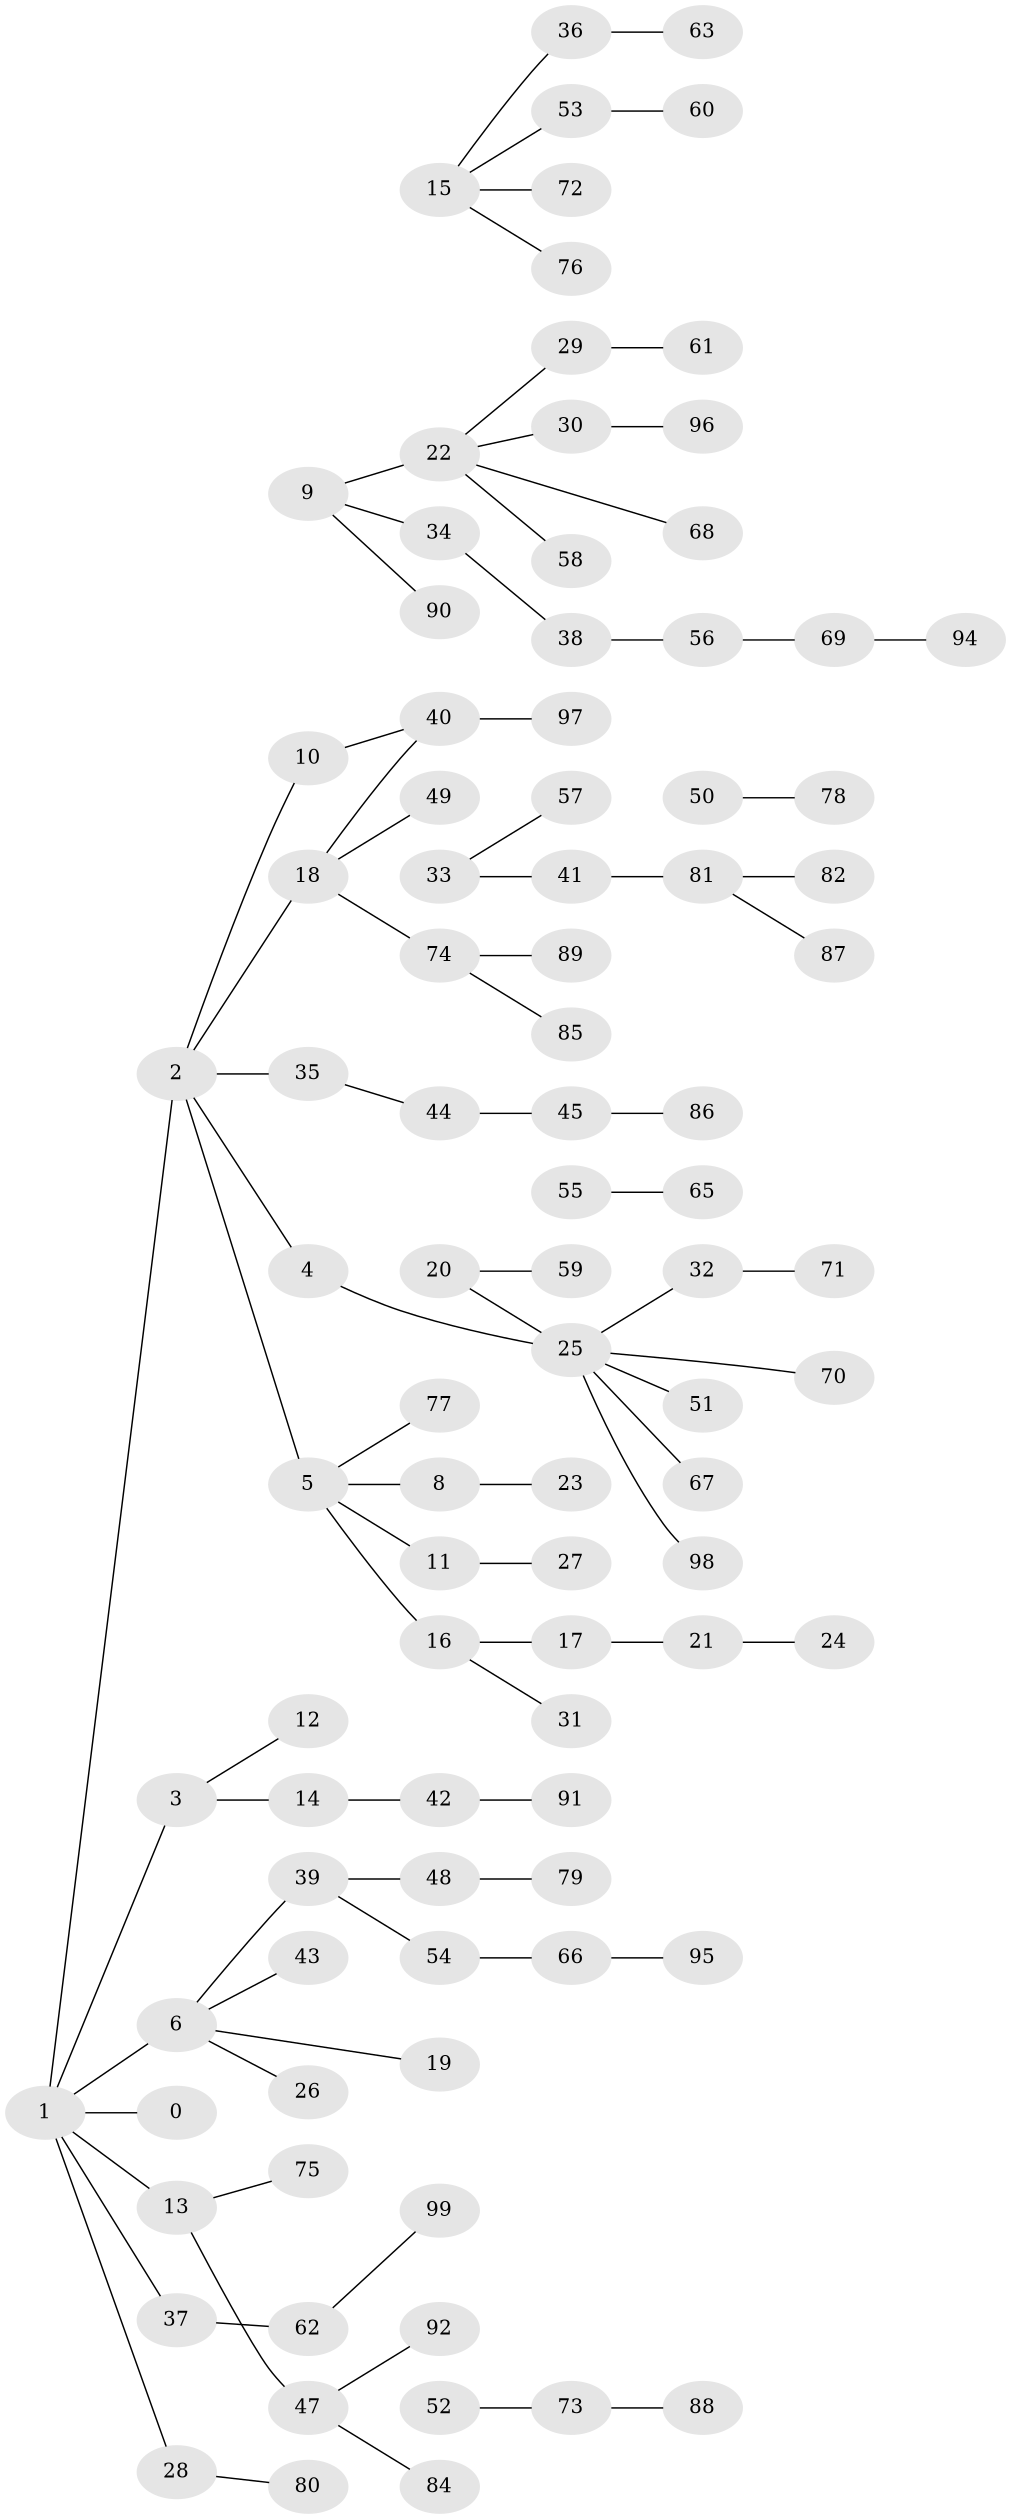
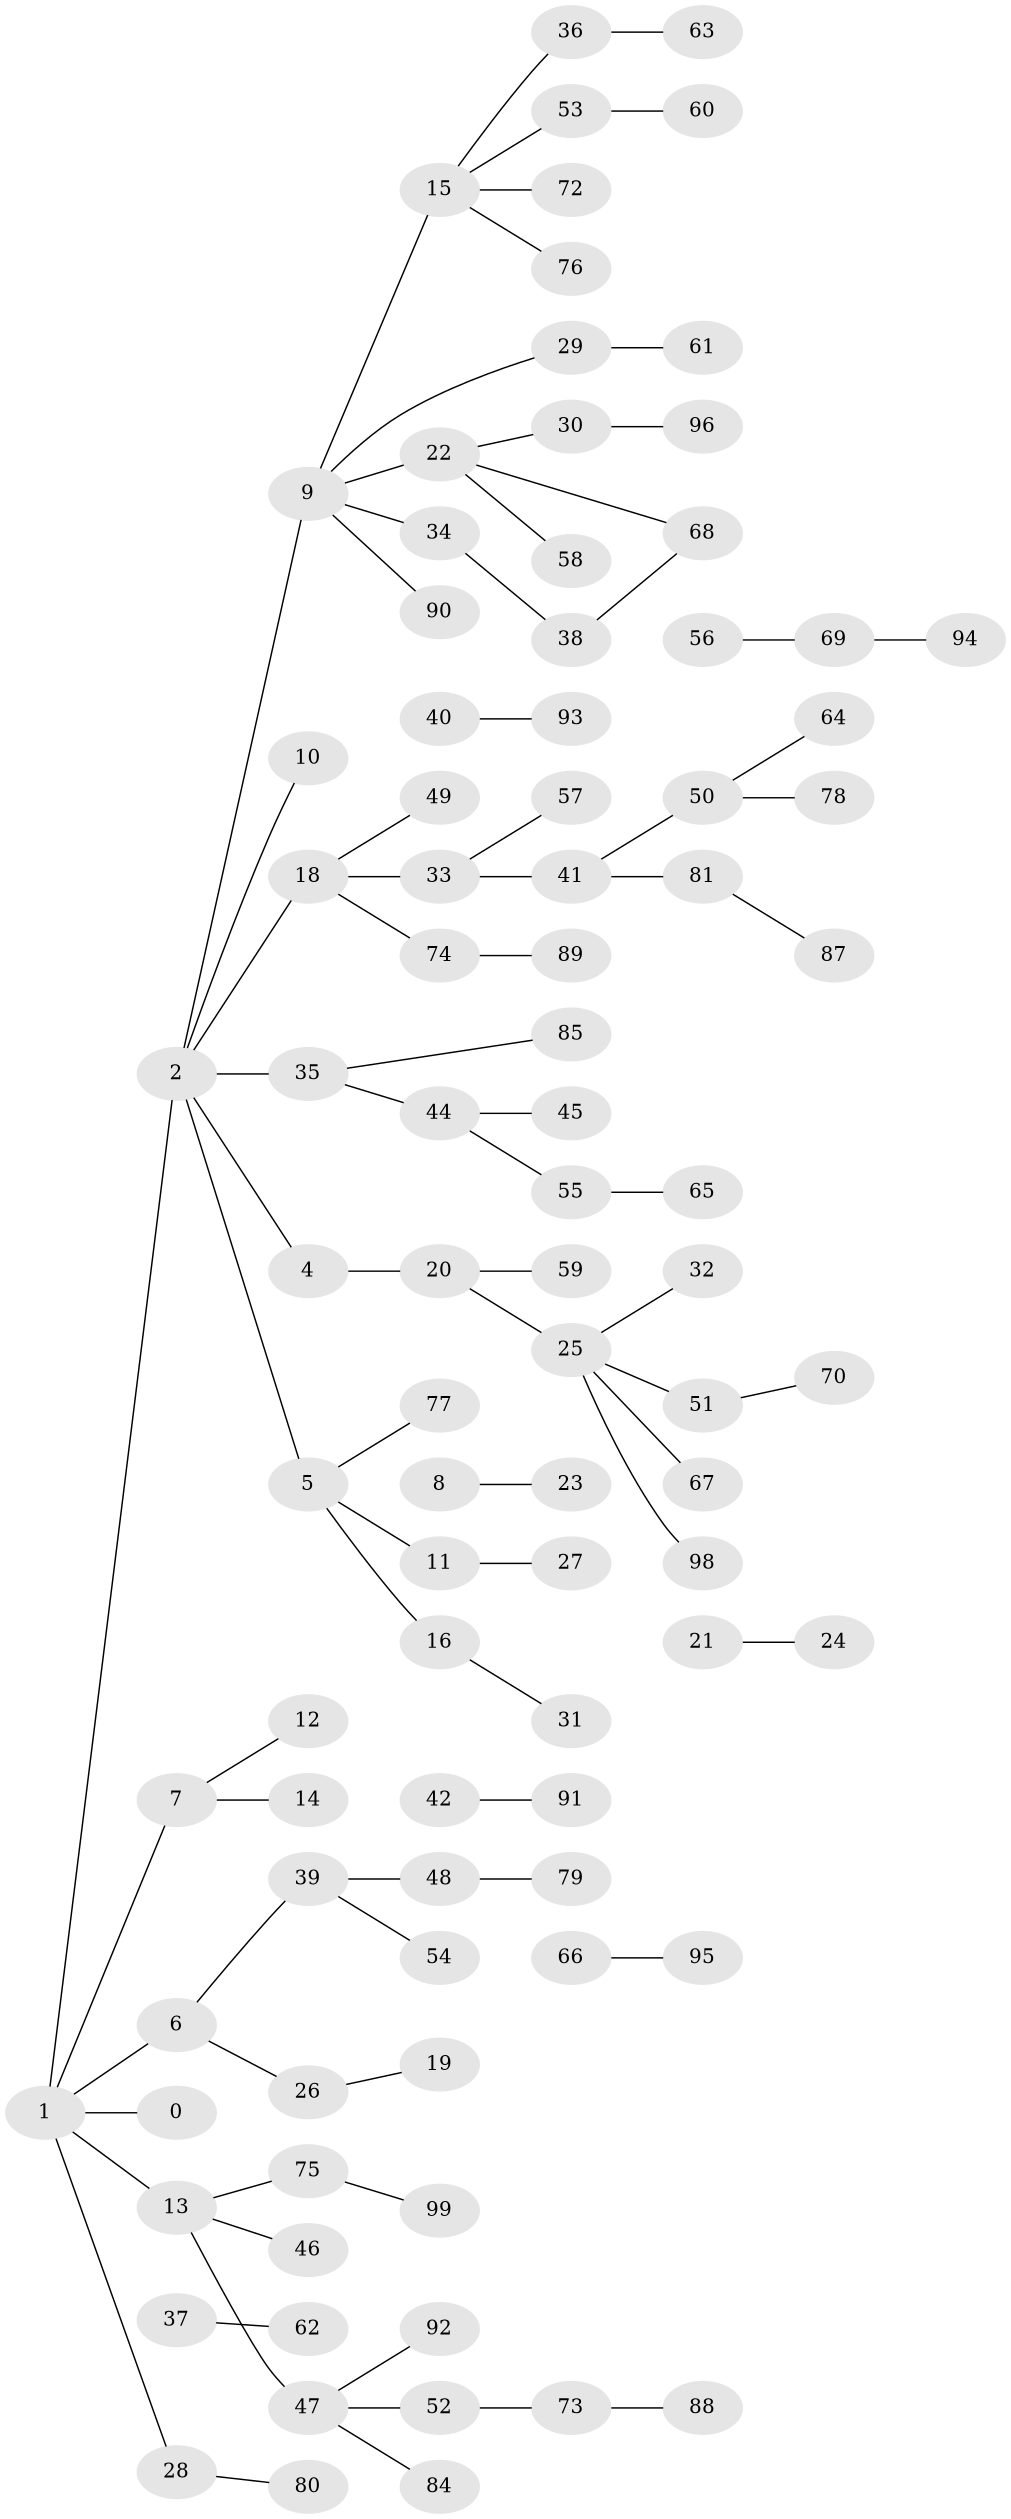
edge "15" -- "9": added
edge "29" -- "22": now "29" -- "9"
edge "38" -- "56": now "38" -- "68"
node "97": label "97" -> "93"
node "64": added
edge "40" -- "10": removed
edge "9" -- "2": added
edge "40" -- "18": now "33" -- "18"
edge "50" -- "41": added
node "82": removed
edge "74" -- "85": now "35" -- "85"
node "86": removed
edge "44" -- "55": added
node "71": removed
edge "4" -- "25": now "4" -- "20"
edge "25" -- "70": now "51" -- "70"
edge "5" -- "8": removed
node "17": removed
node "3": label "3" -> "7"
edge "14" -- "42": removed
node "43": removed
edge "54" -- "66": removed
edge "6" -- "19": now "26" -- "19"
edge "1" -- "37": removed
node "46": added
edge "99" -- "62": now "99" -- "75"
edge "47" -- "52": added
